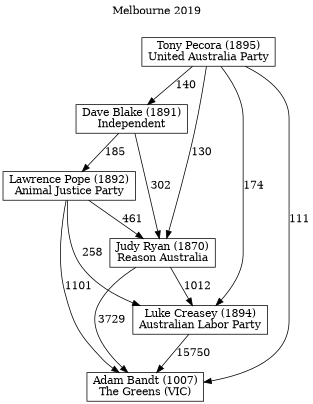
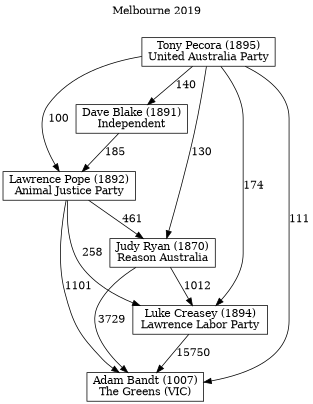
edge "Tony Pecora (1895) United Australia Party" -> "Lawrence Pope (1892) Animal Justice Party": added, label "100"
edge "Dave Blake (1891) Independent" -> "Judy Ryan (1870) Reason Australia": removed, label "302"
node "Luke Creasey (1894) Australian Labor Party": label "Luke Creasey (1894) Australian Labor Party" -> "Luke Creasey (1894) Lawrence Labor Party"
